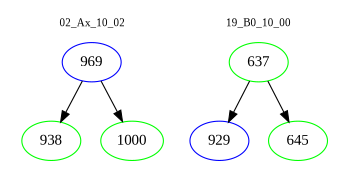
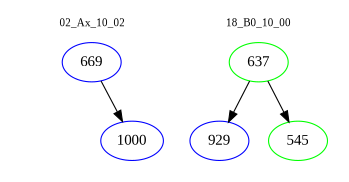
cluster "19_B0_10_00": label "19_B0_10_00" -> "18_B0_10_00"
node "969": label "969" -> "669"
node "938": removed
node "1000": color green -> blue
node "645": label "645" -> "545"
